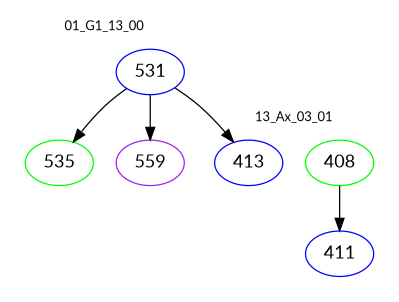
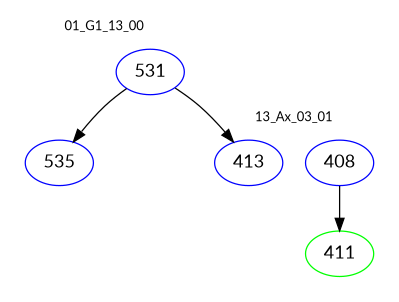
node "535": color green -> blue
node "559": removed
node "408": color green -> blue
node "411": color blue -> green
